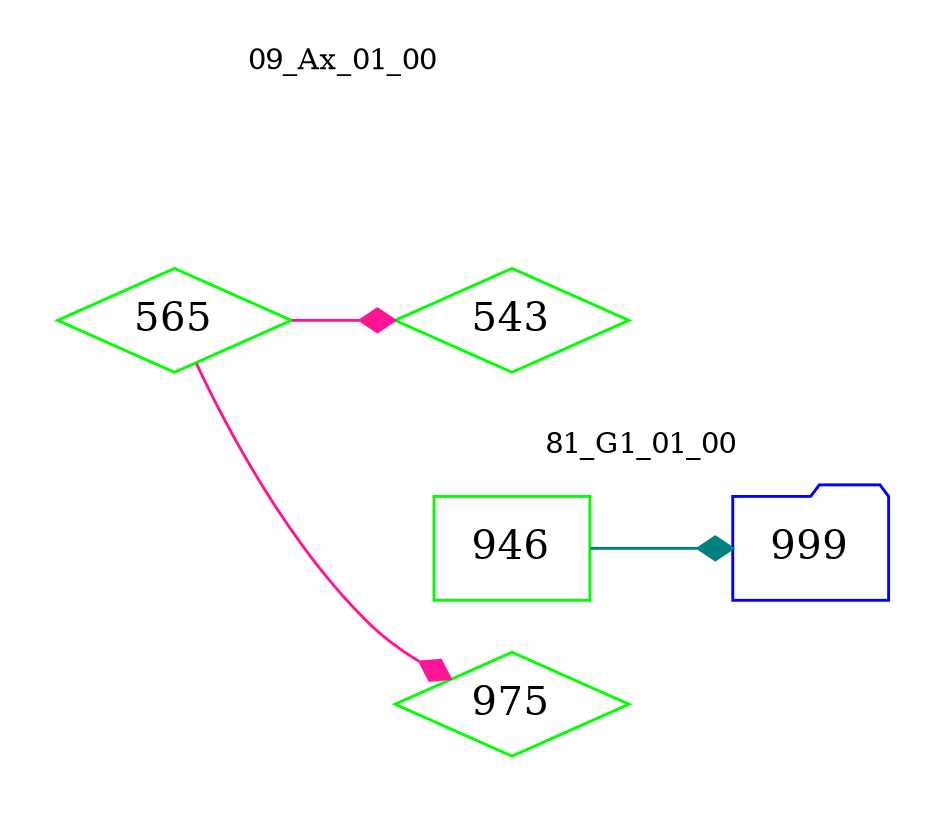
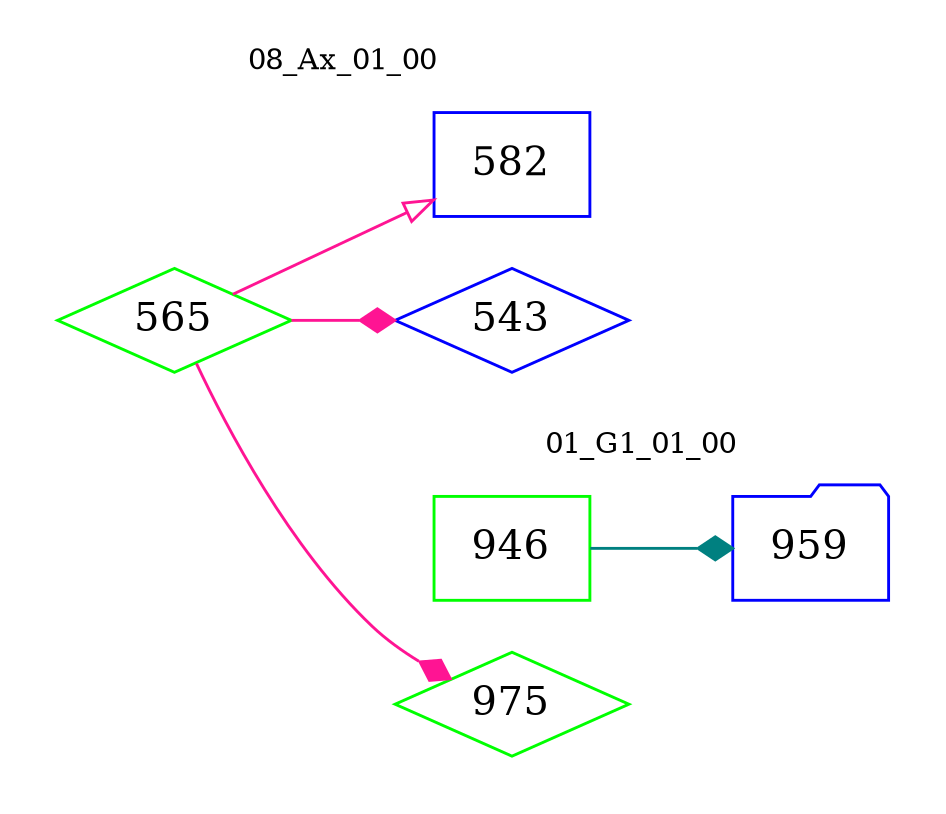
cluster "09_Ax_01_00": label "09_Ax_01_00" -> "08_Ax_01_00"
node "582": added
node "543": color green -> blue
cluster "81_G1_01_00": label "81_G1_01_00" -> "01_G1_01_00"
node "999": label "999" -> "959"
